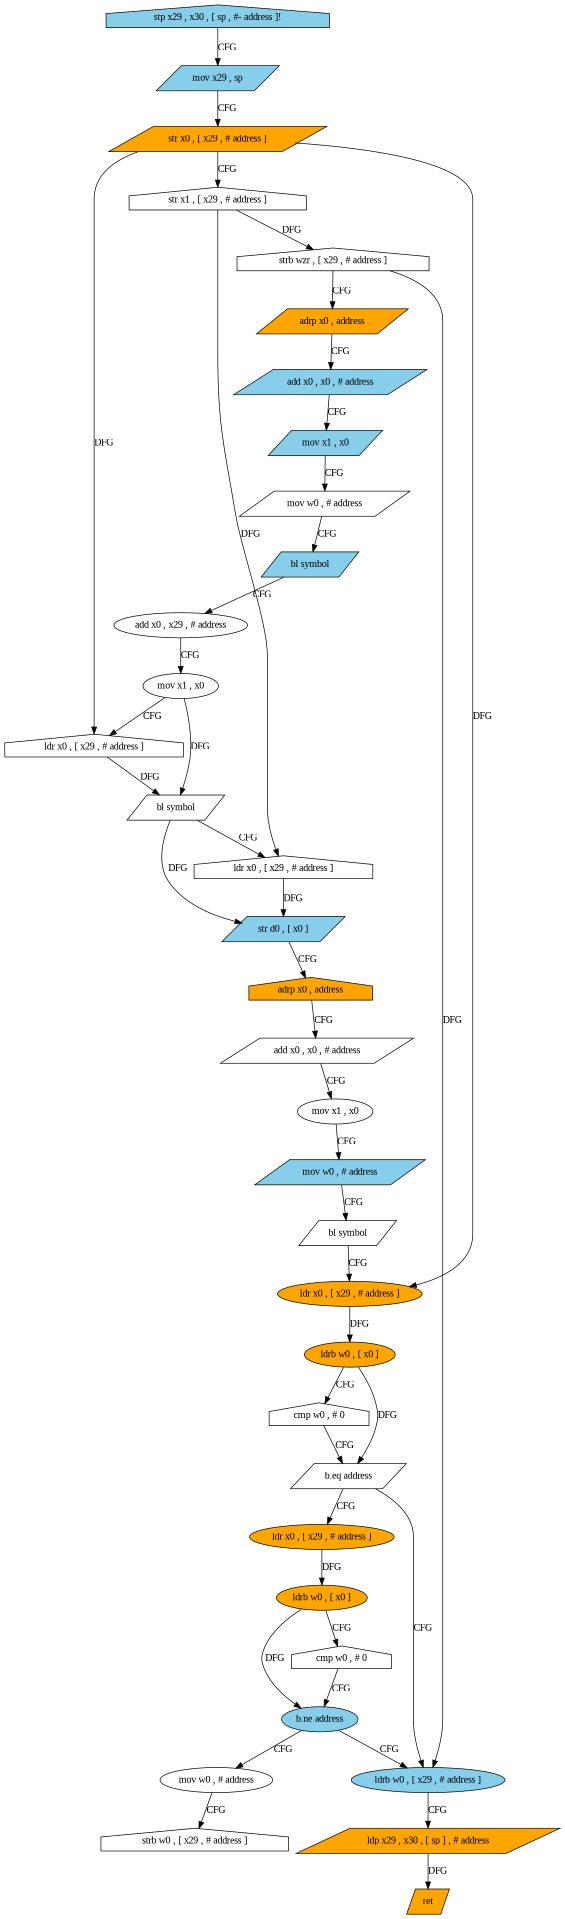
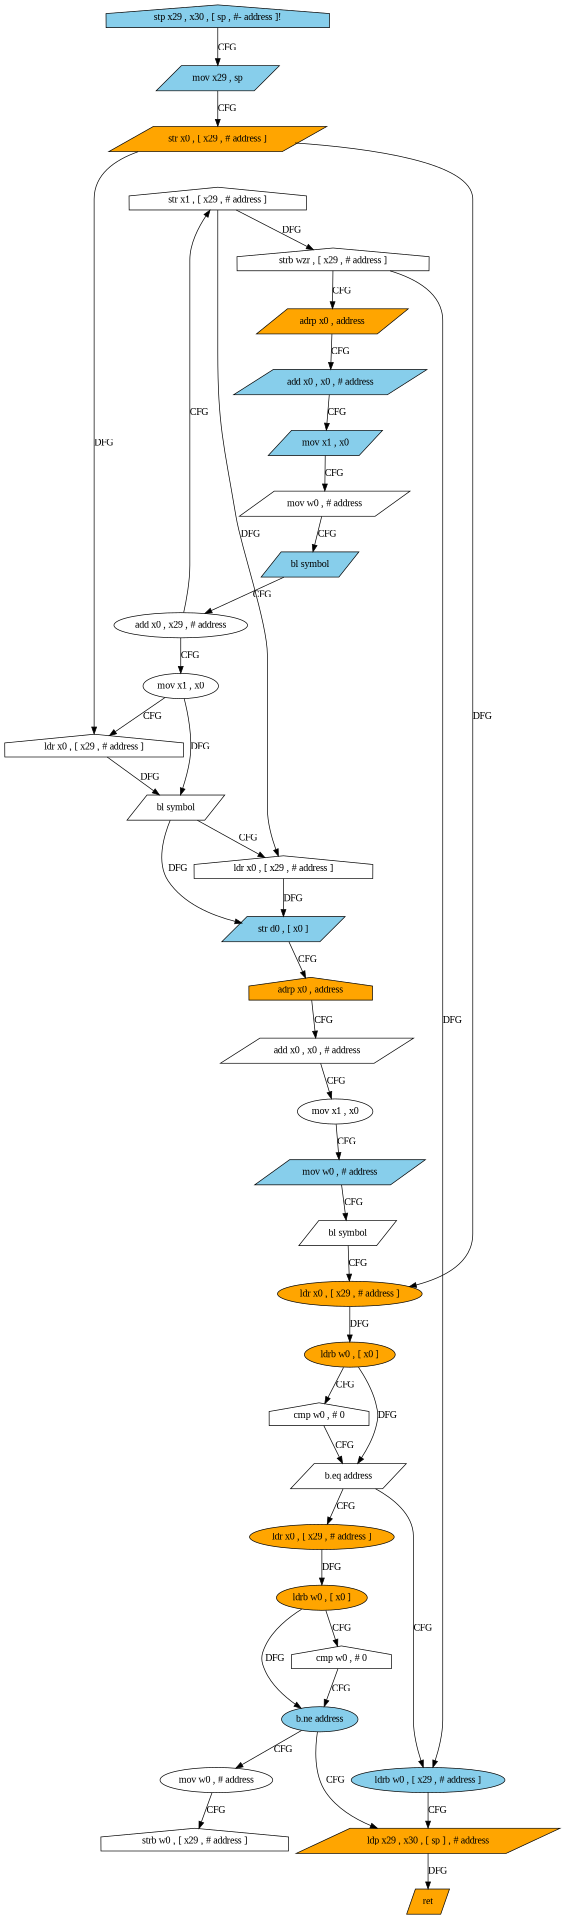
edge "str x0 , [ x29 , # address ]" -> "str x1 , [ x29 , # address ]": now "add x0 , x29 , # address" -> "str x1 , [ x29 , # address ]"
edge "b.ne address" -> "ldrb w0 , [ x29 , # address ]": now "b.ne address" -> "ldp x29 , x30 , [ sp ] , # address"
